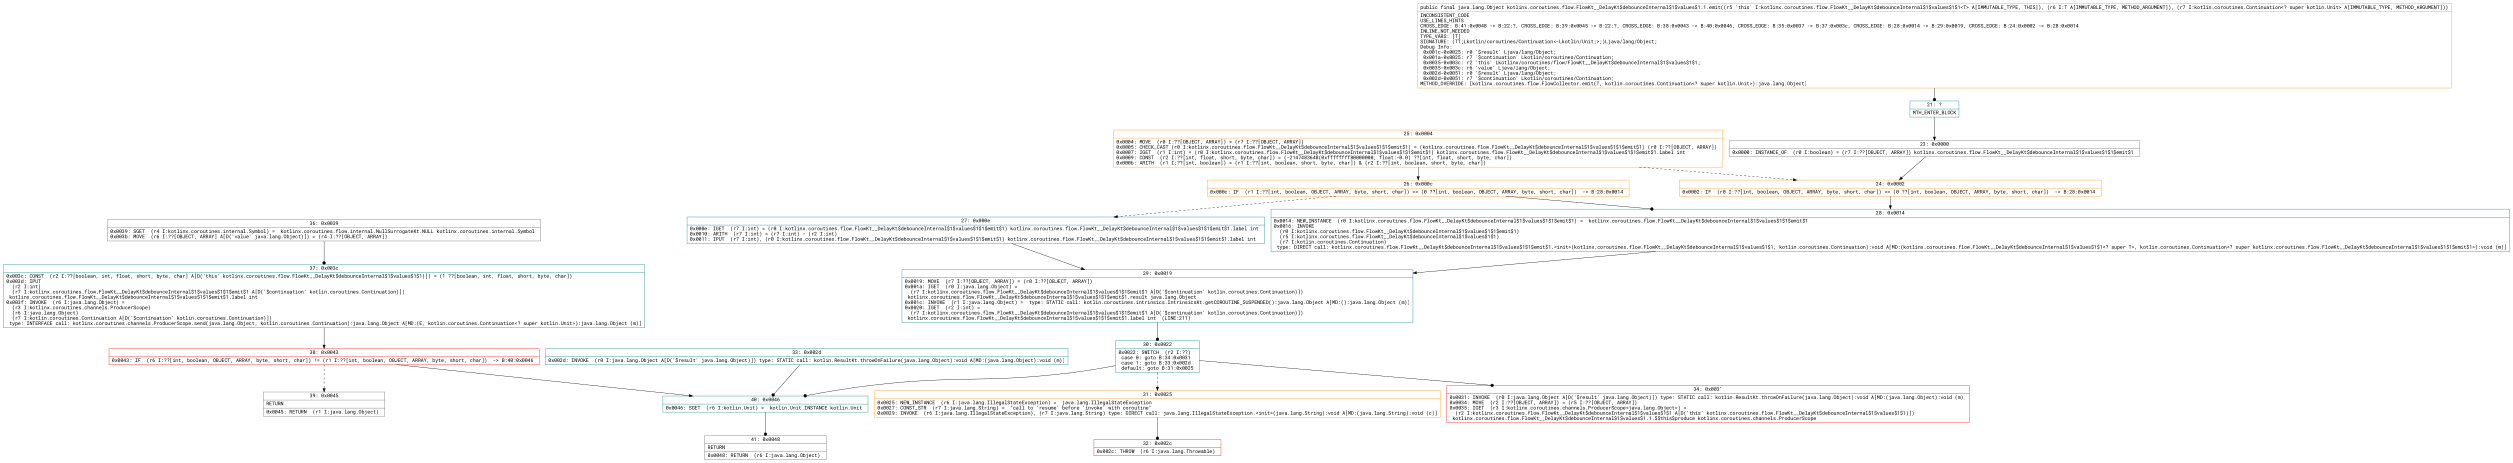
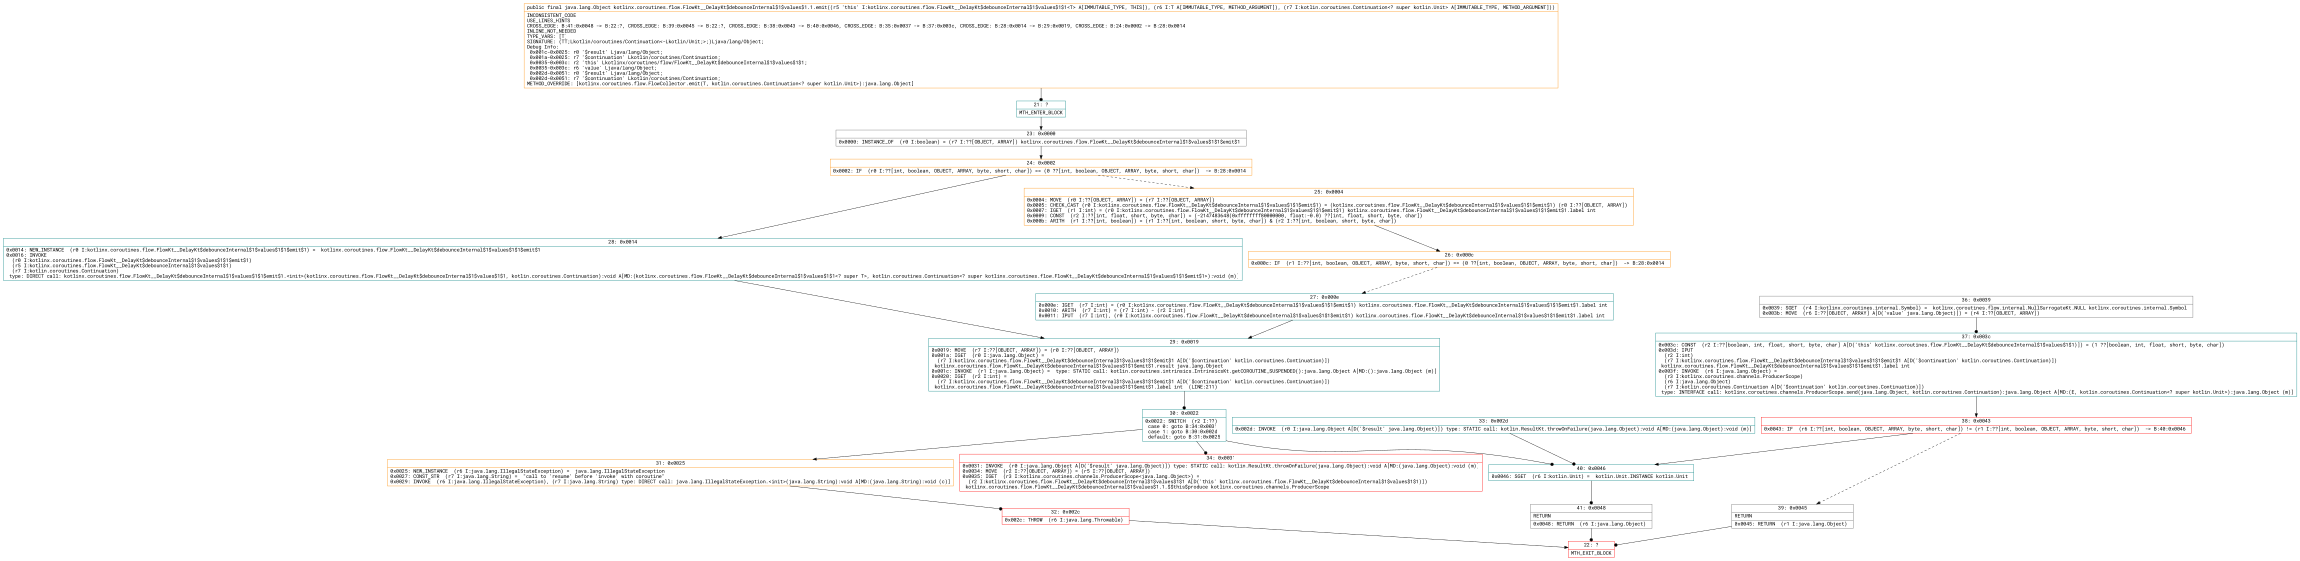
edge "25: 0x0004" -> "24: 0x0002": reversed
edge "26: 0x000c" -> "28: 0x0014": removed
node "30: 0x0022": text "case 1: goto B:33:0x002d" -> "case 1: goto B:30:0x002d"
edge "30: 0x0022" -> "31: 0x0025": style dashed -> solid
node "22: ?": added
